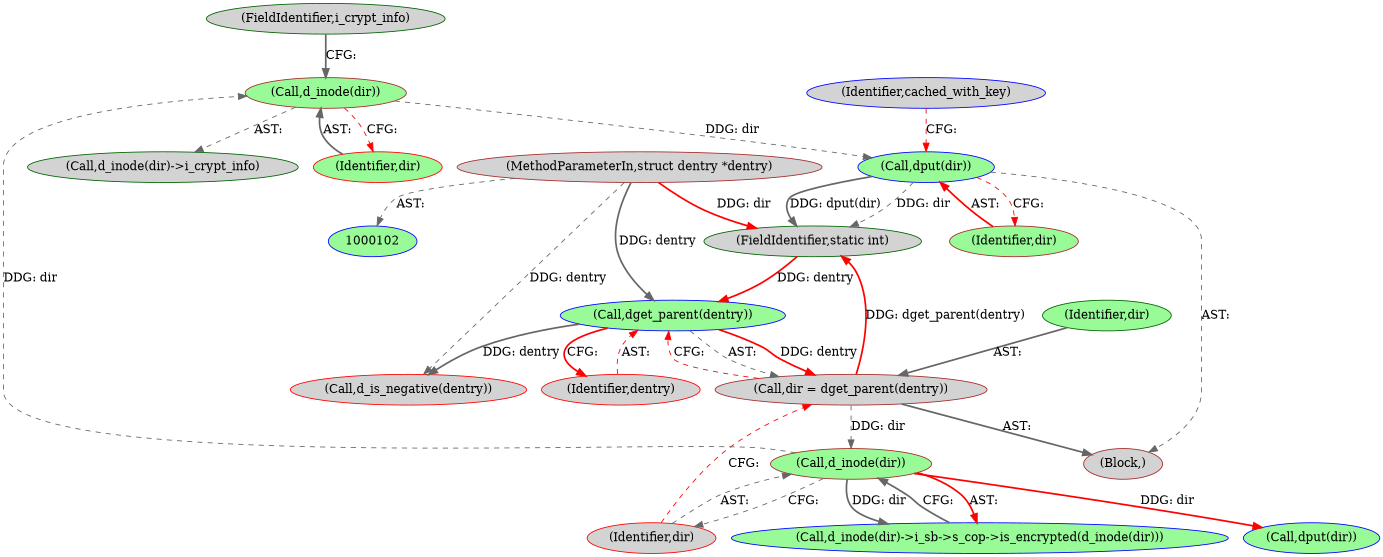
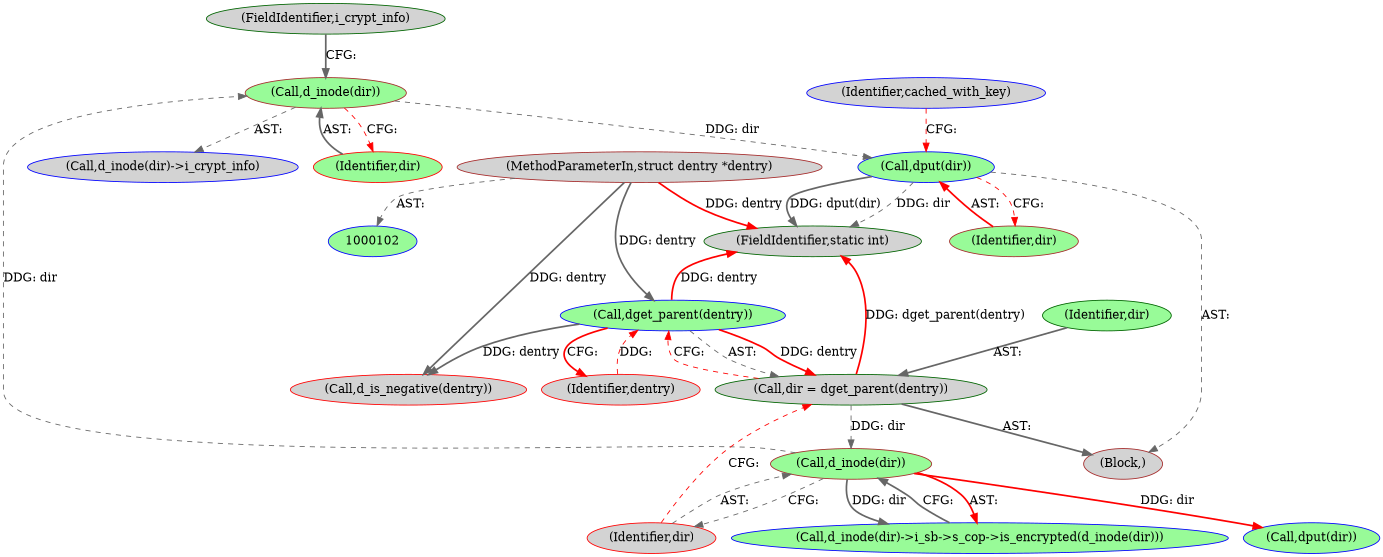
node "(Call,d_inode(dir)->i_crypt_info)": color darkgreen -> blue
edge "(MethodParameterIn,struct dentry *dentry)" -> "(FieldIdentifier,static int)": label "DDG: dir" -> "DDG: dentry"
edge "(MethodParameterIn,struct dentry *dentry)" -> "(Call,d_is_negative(dentry))": style dashed -> bold
edge "(FieldIdentifier,static int)" -> "(Call,dget_parent(dentry))": reversed
edge "(Identifier,dentry)" -> "(Call,dget_parent(dentry))": label "AST: " -> "DDG: "
node "(Call,dir = dget_parent(dentry))": color brown -> darkgreen
